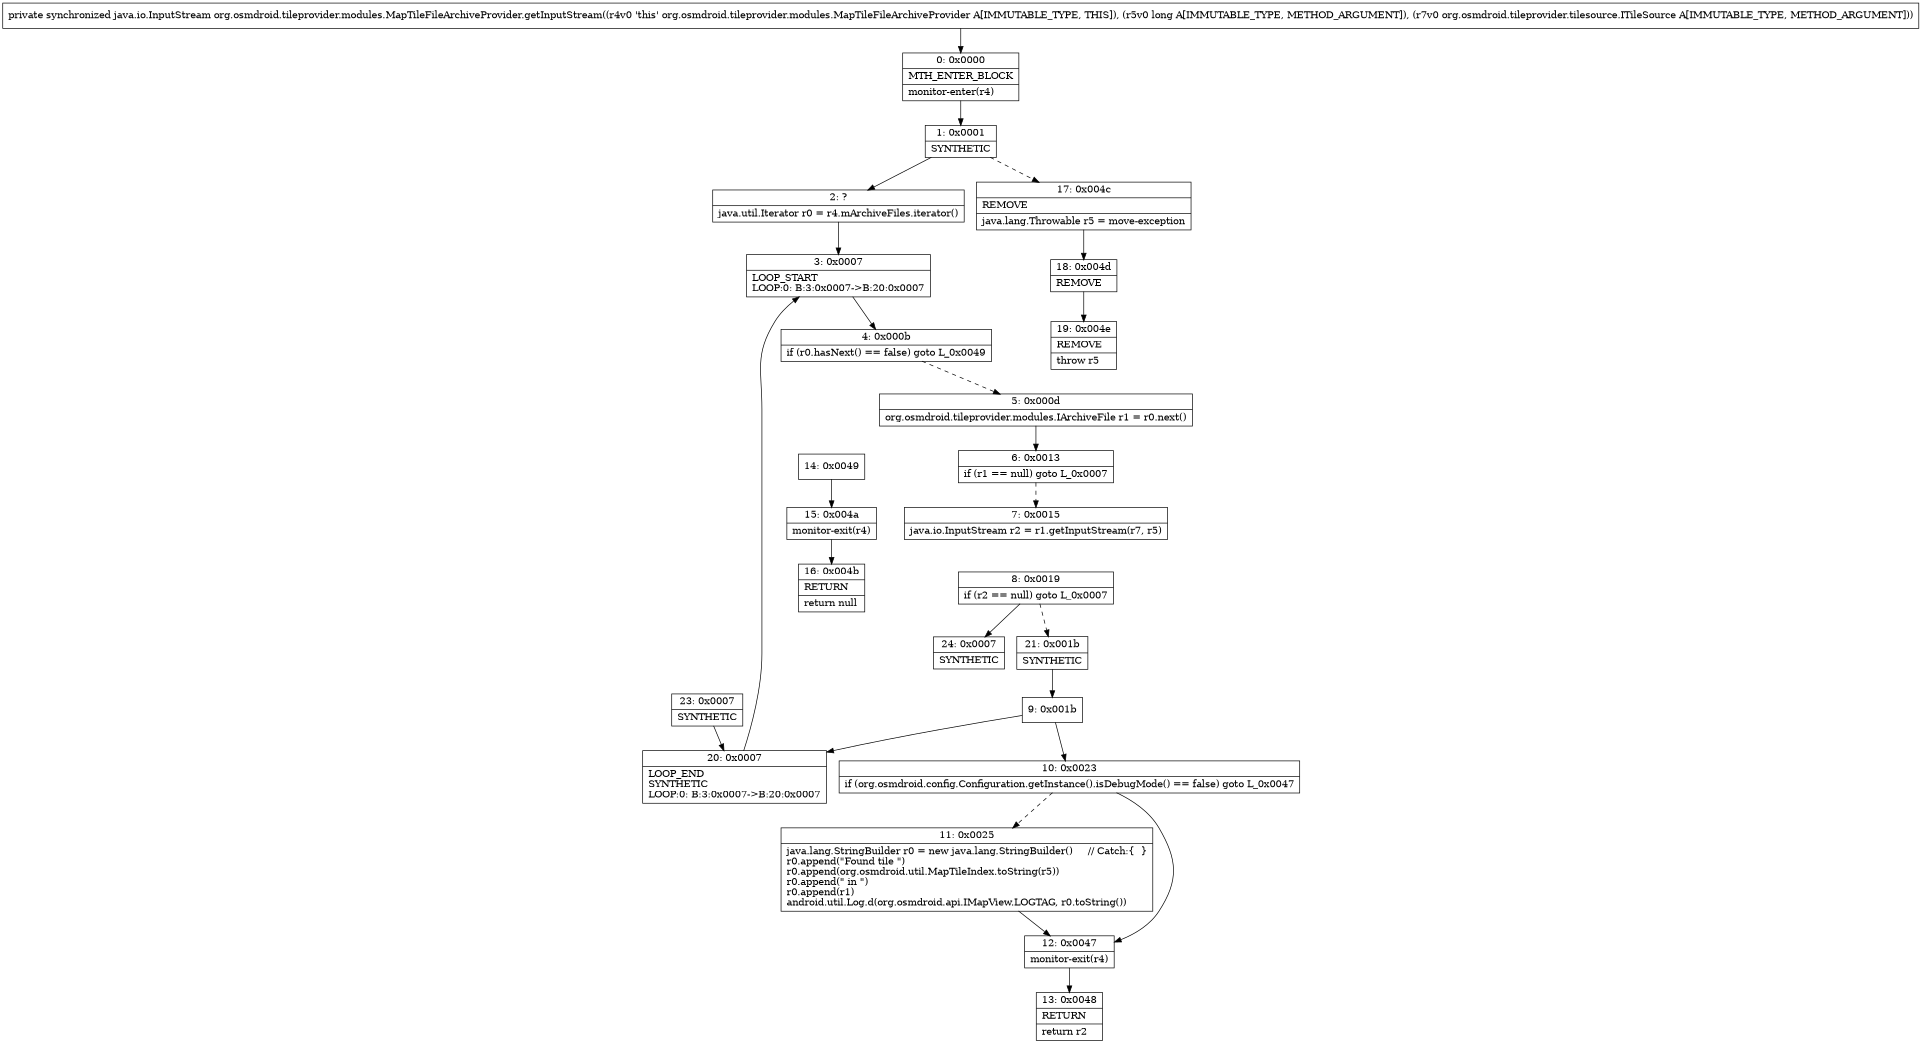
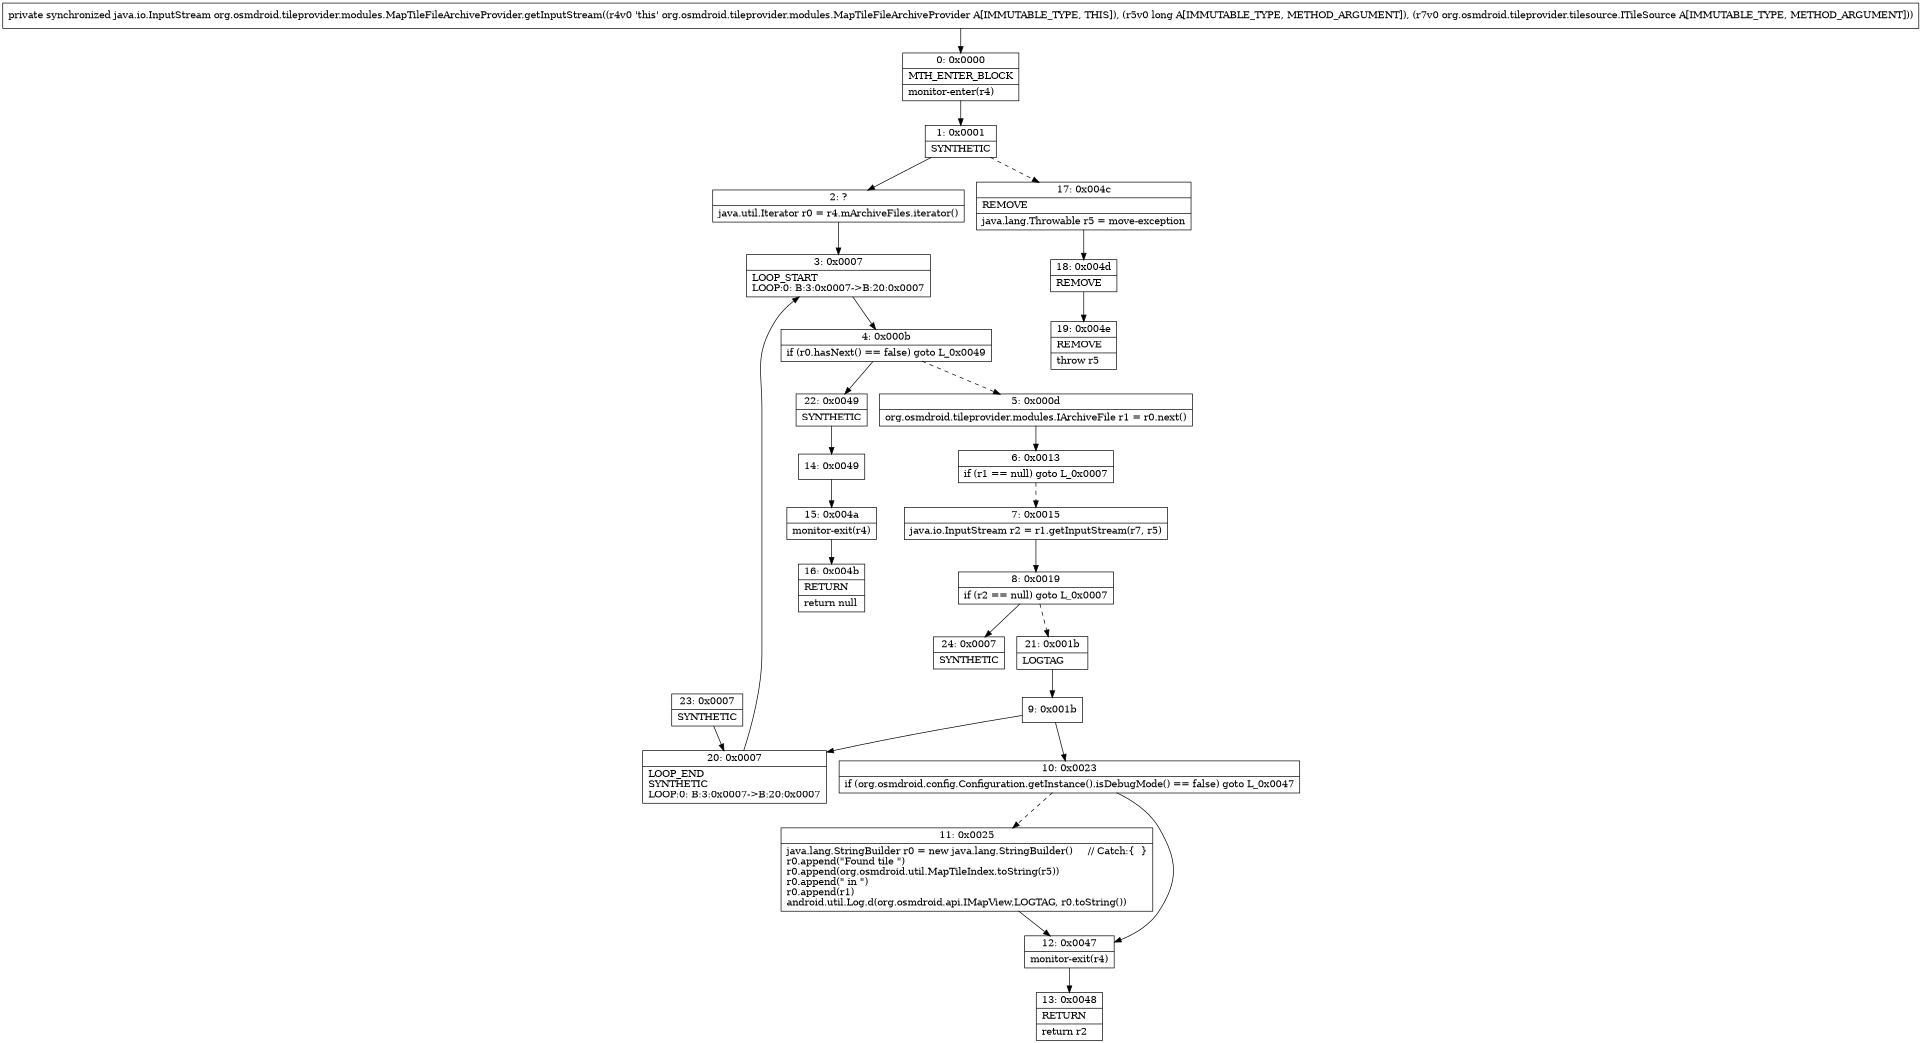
node "22: 0x0049": added
edge "7: 0x0015" -> "8: 0x0019": added
node "21: 0x001b": text "SYNTHETIC" -> "LOGTAG"
